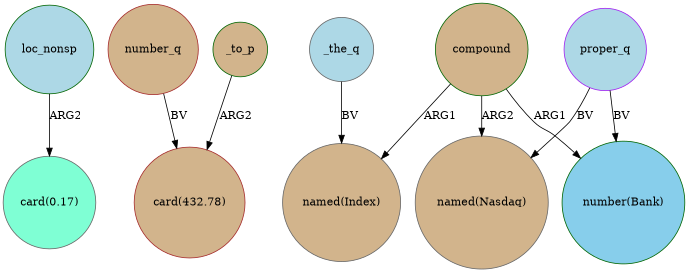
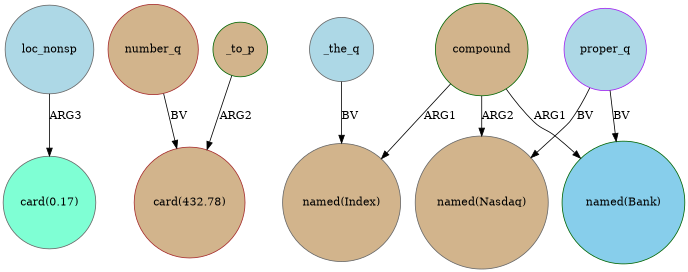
node "loc_nonsp": color darkgreen -> gray40
edge "loc_nonsp" -> "card(0.17)": label "ARG2" -> "ARG3"
node "number(Bank)": label "number(Bank)" -> "named(Bank)"
